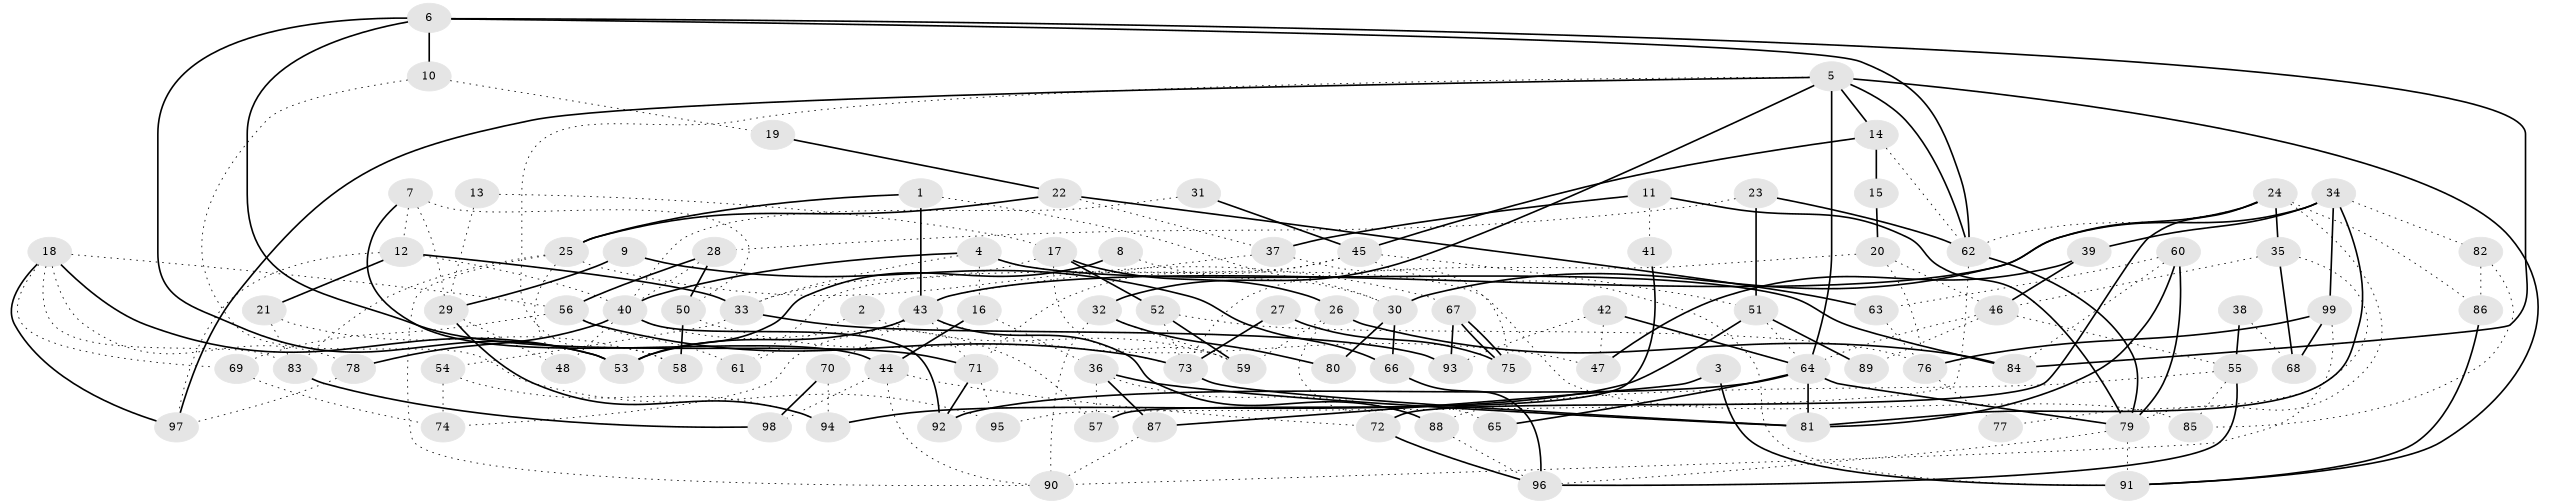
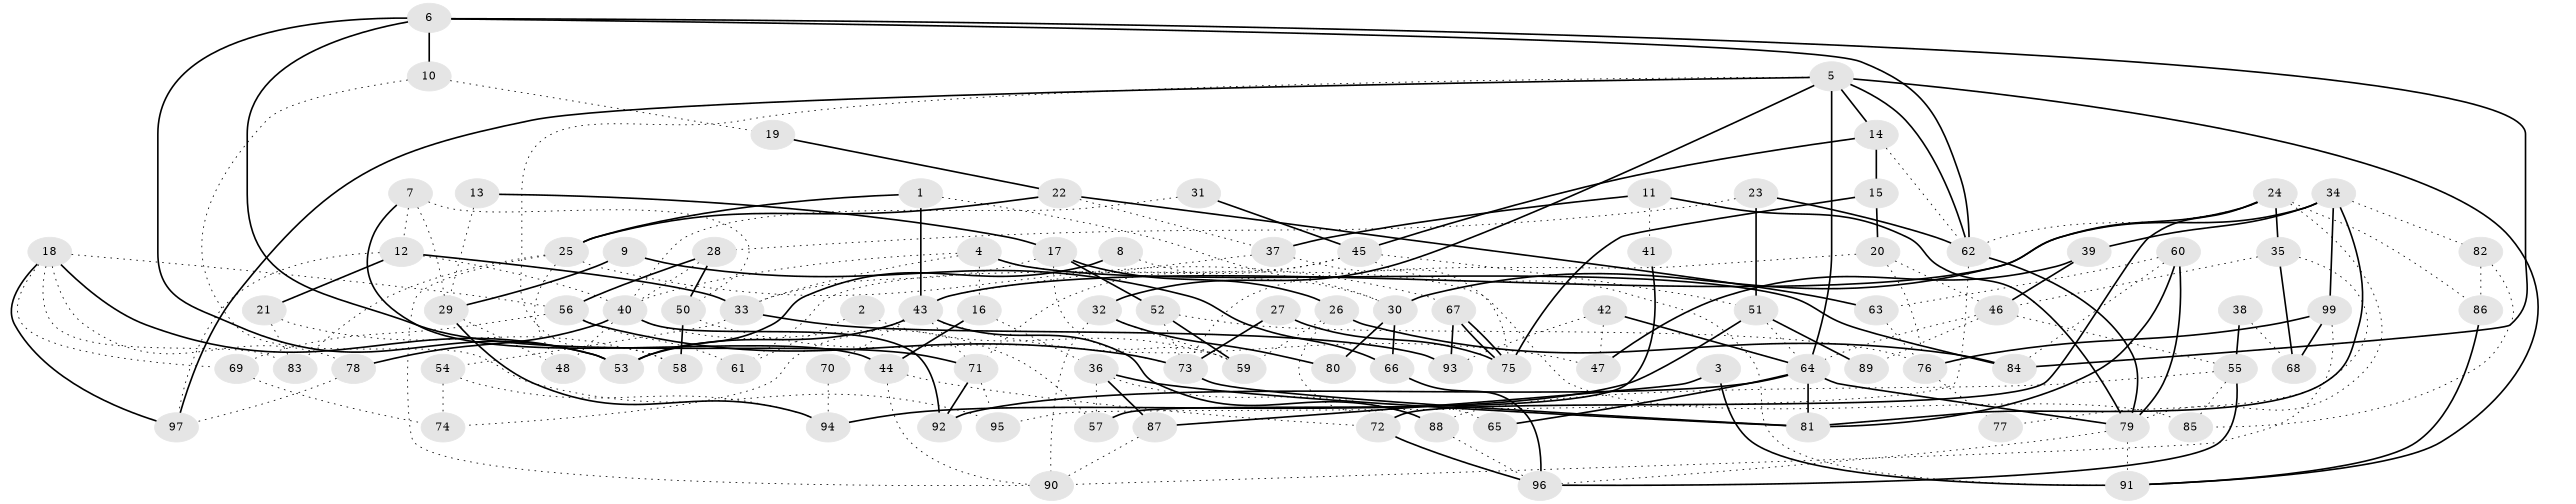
edge "13" -- "17": style dotted -> bold
edge "15" -- "75": added
edge "4" -- "40": style bold -> dotted
node "98": removed
